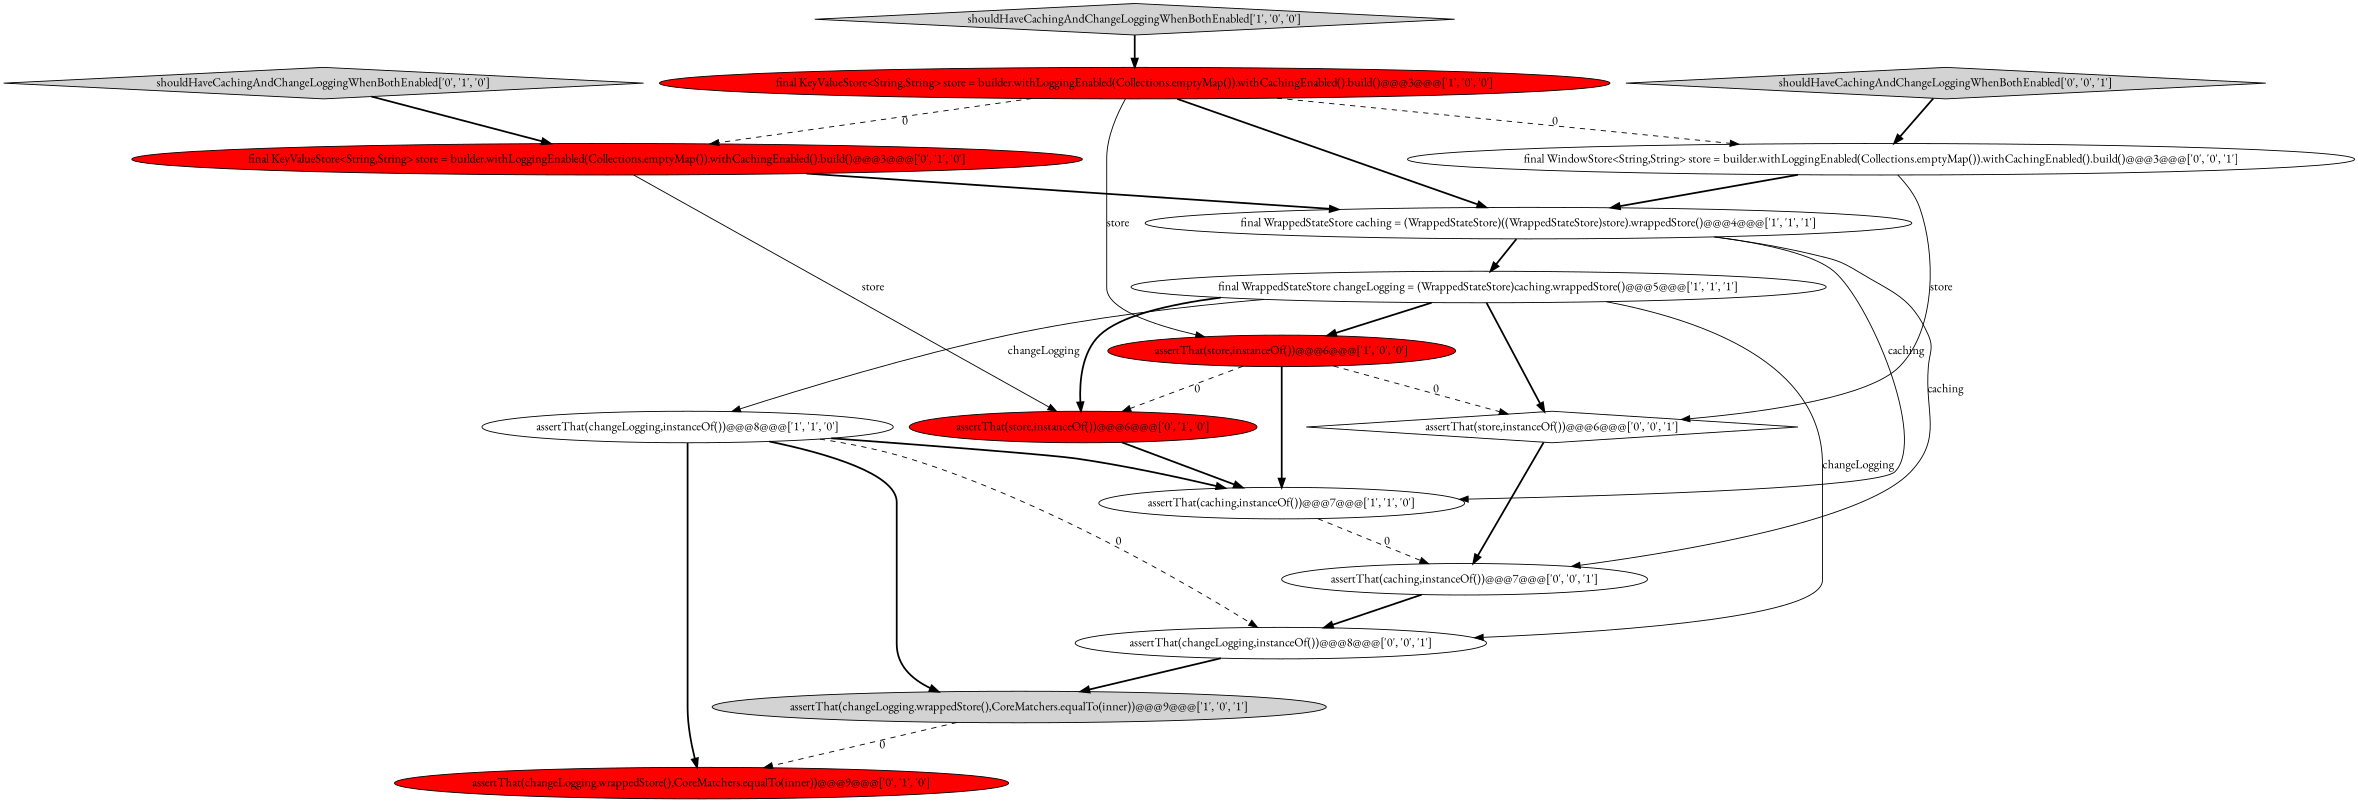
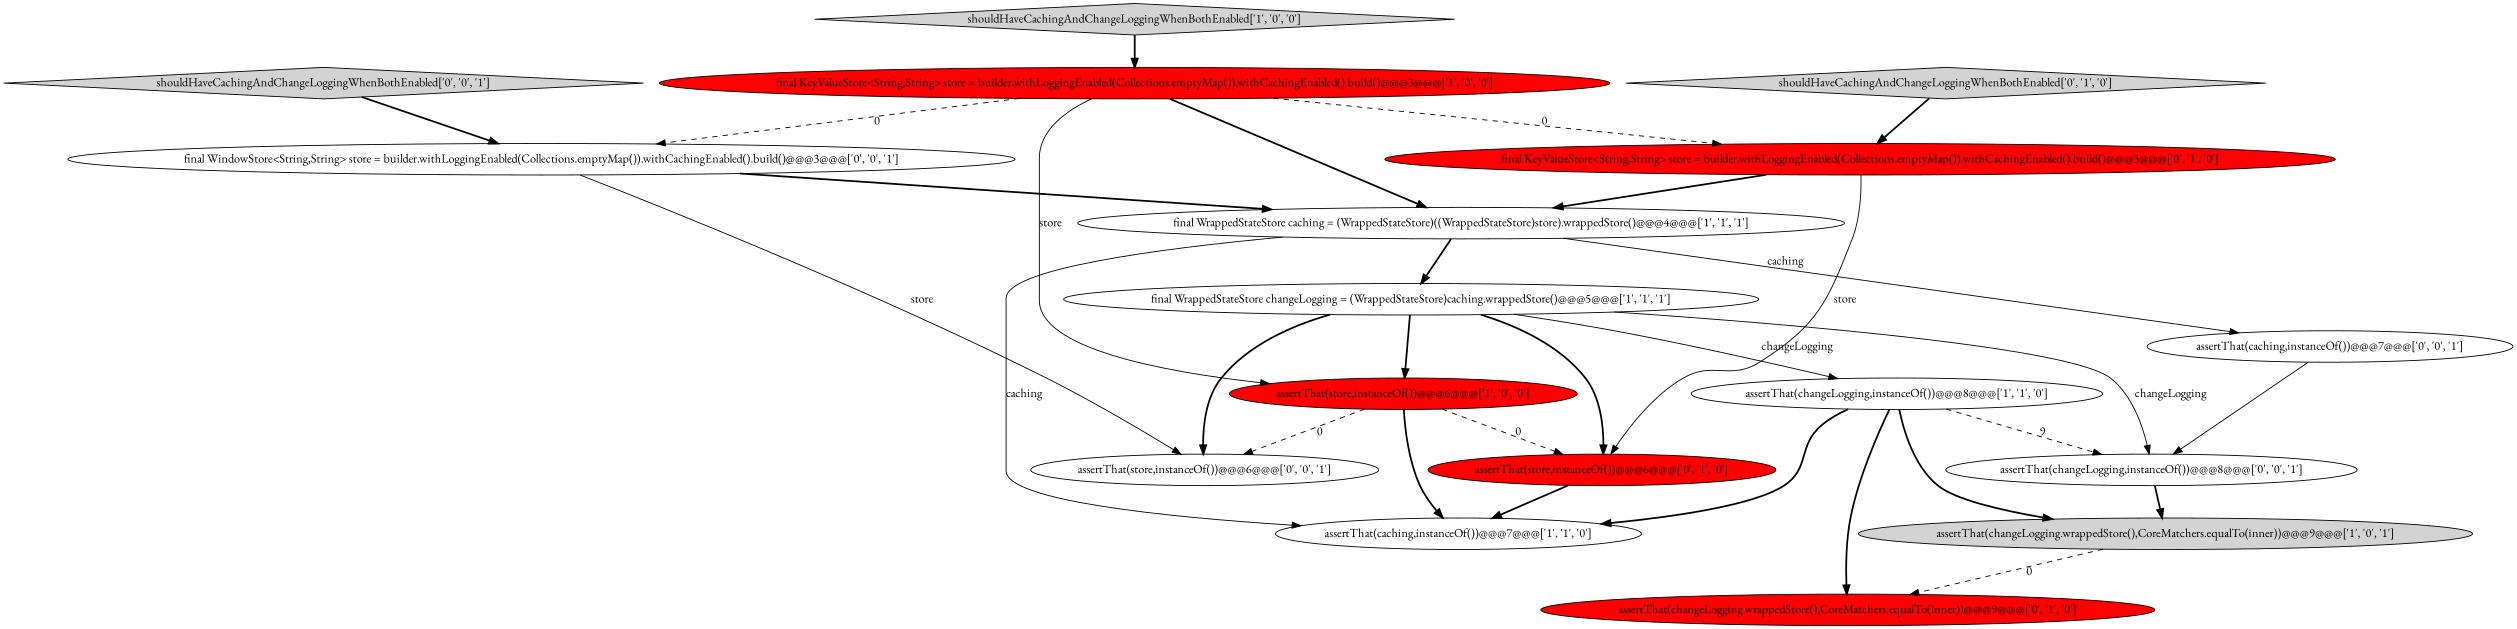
node "assertThat(store,instanceOf())@@@6@@@['0', '0', '1']": shape diamond -> ellipse
edge "assertThat(store,instanceOf())@@@6@@@['0', '0', '1']" -> "assertThat(caching,instanceOf())@@@7@@@['0', '0', '1']": removed
edge "assertThat(caching,instanceOf())@@@7@@@['1', '1', '0']" -> "assertThat(caching,instanceOf())@@@7@@@['0', '0', '1']": removed, label "0"
edge "assertThat(changeLogging,instanceOf())@@@8@@@['1', '1', '0']" -> "assertThat(changeLogging,instanceOf())@@@8@@@['0', '0', '1']": label "0" -> "9"
edge "assertThat(caching,instanceOf())@@@7@@@['0', '0', '1']" -> "assertThat(changeLogging,instanceOf())@@@8@@@['0', '0', '1']": style bold -> solid
